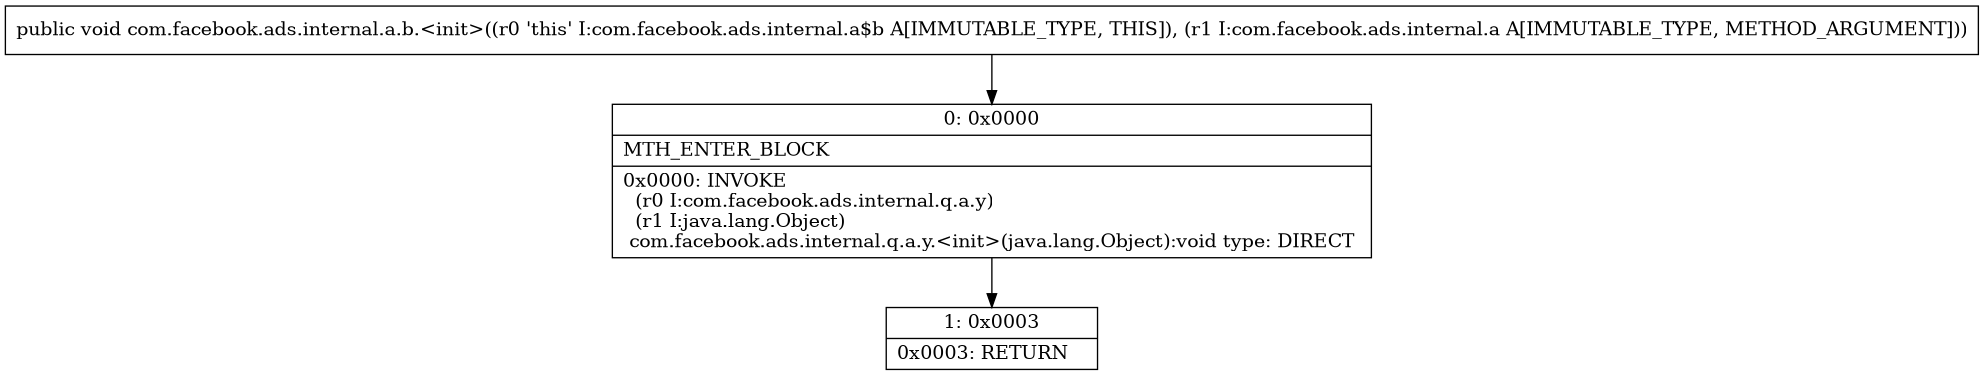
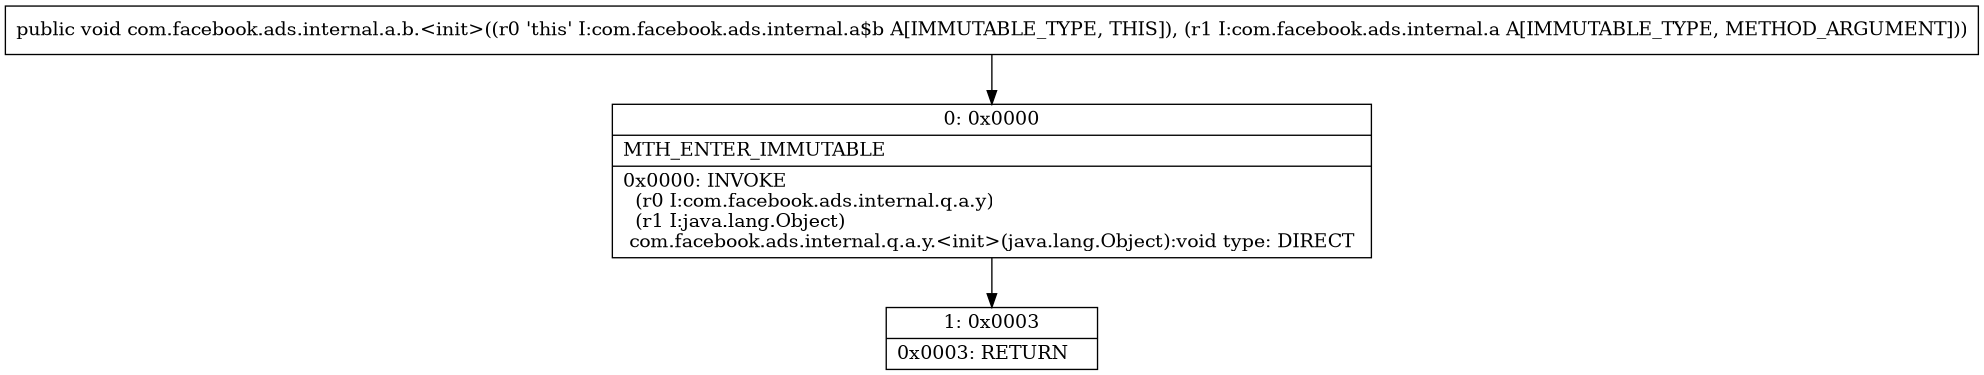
node "0: 0x0000": text "MTH_ENTER_BLOCK" -> "MTH_ENTER_IMMUTABLE"
